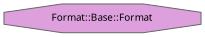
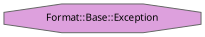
node "Format::Base::Format": label "Format::Base::Format" -> "Format::Base::Exception"
